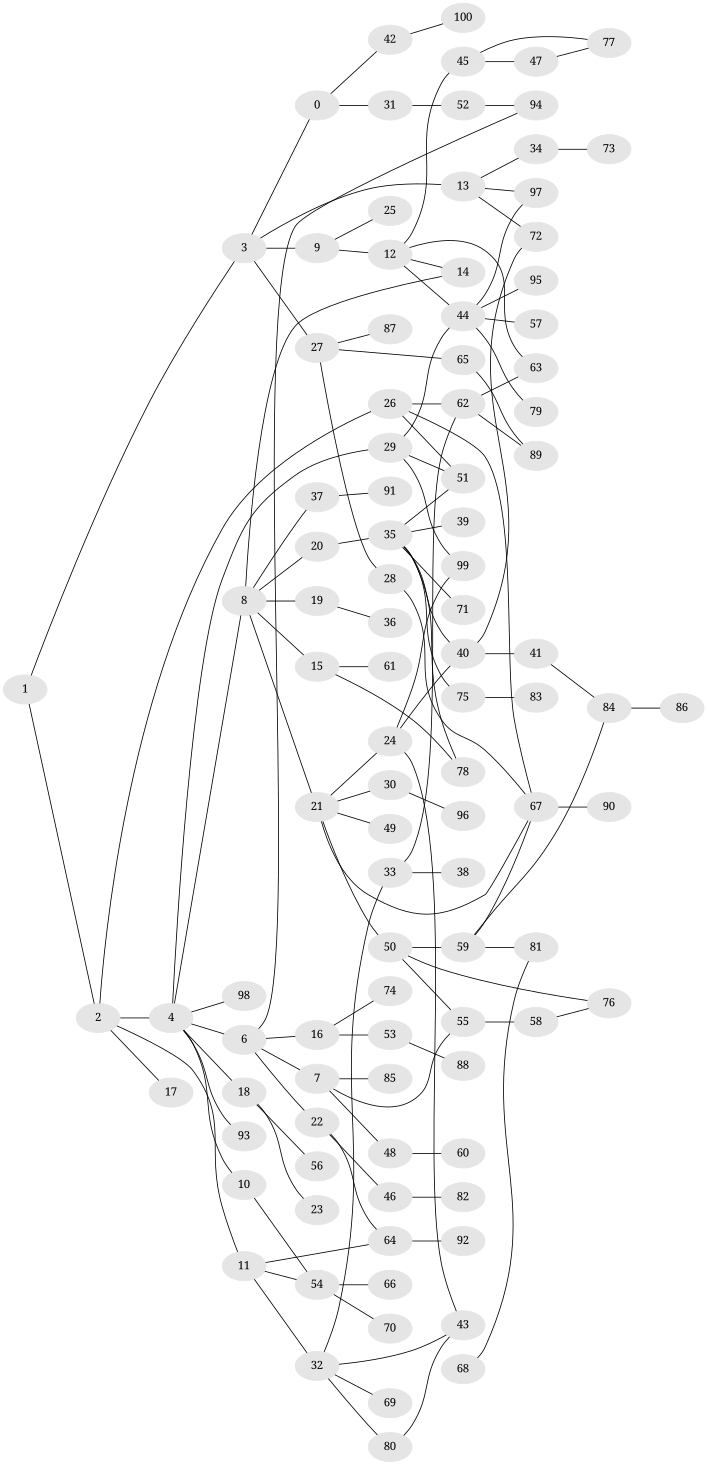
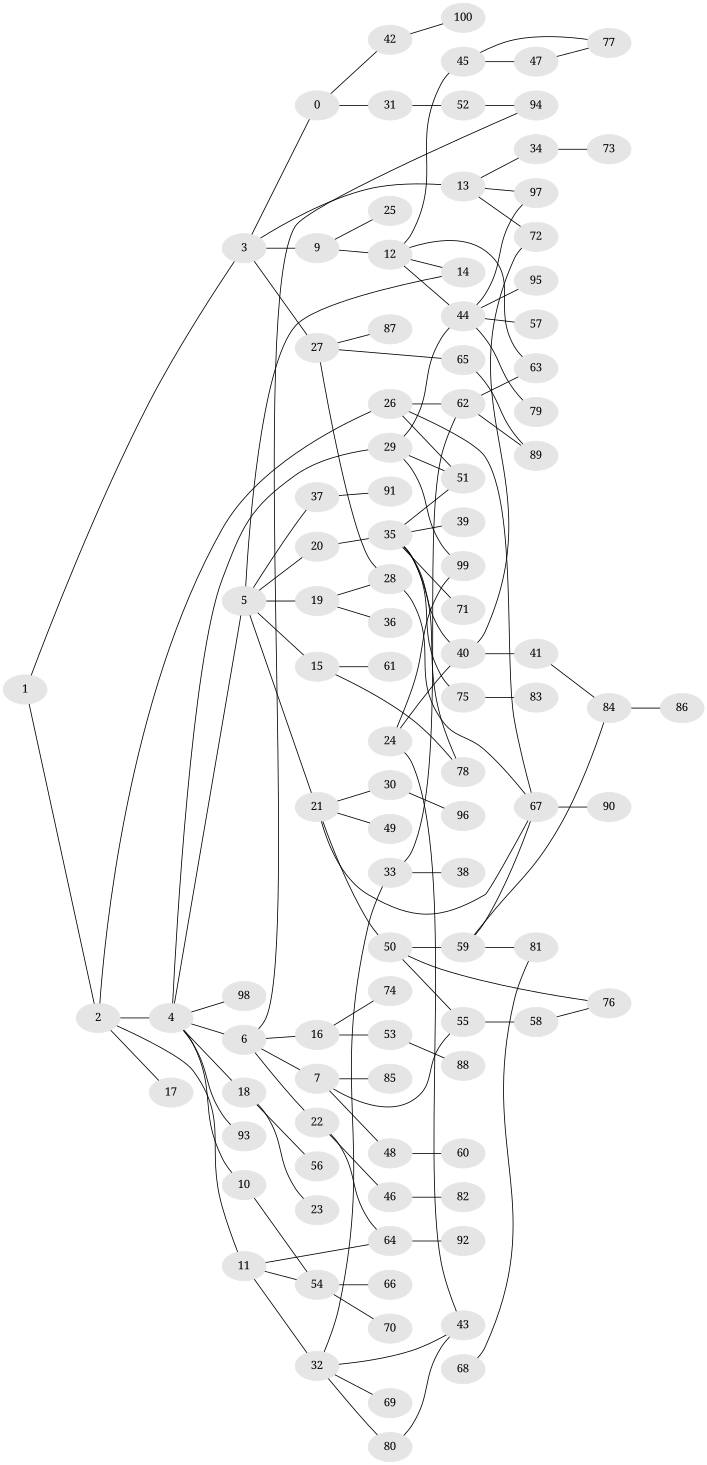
edge "28" -- "19": added
node "8": label "8" -> "5"
edge "24" -- "21": removed
